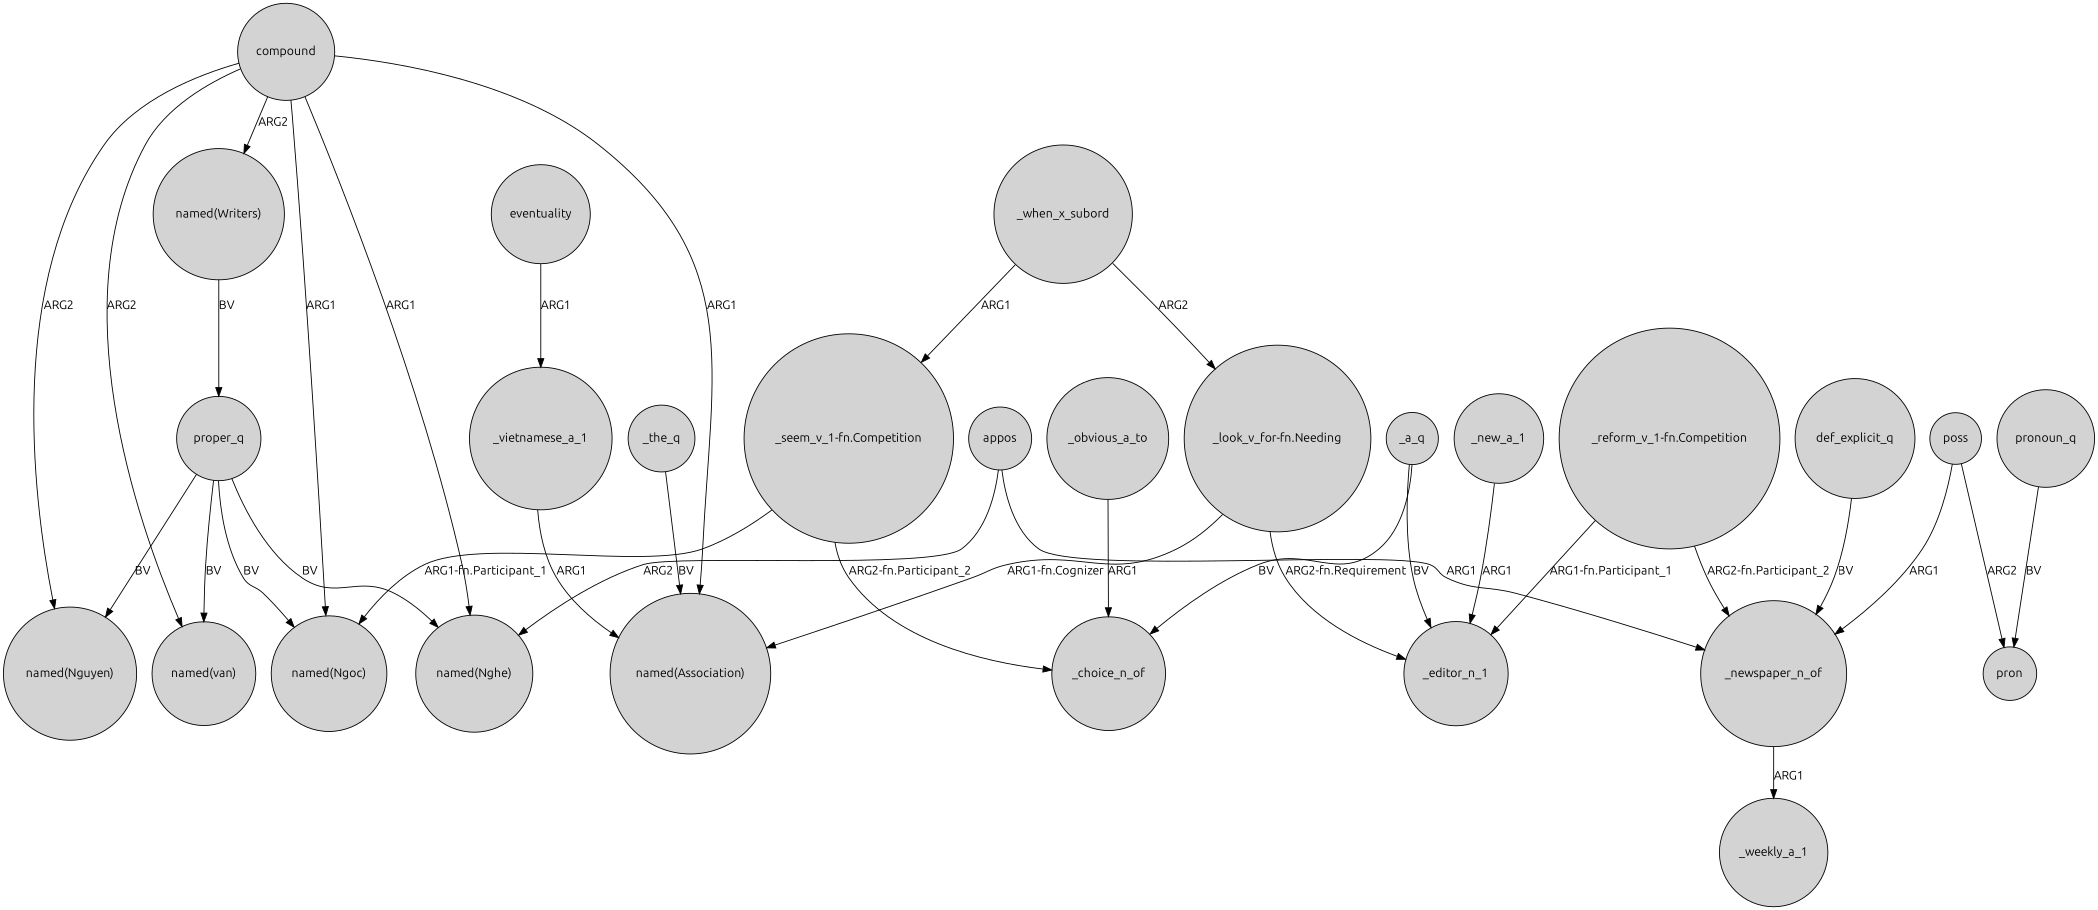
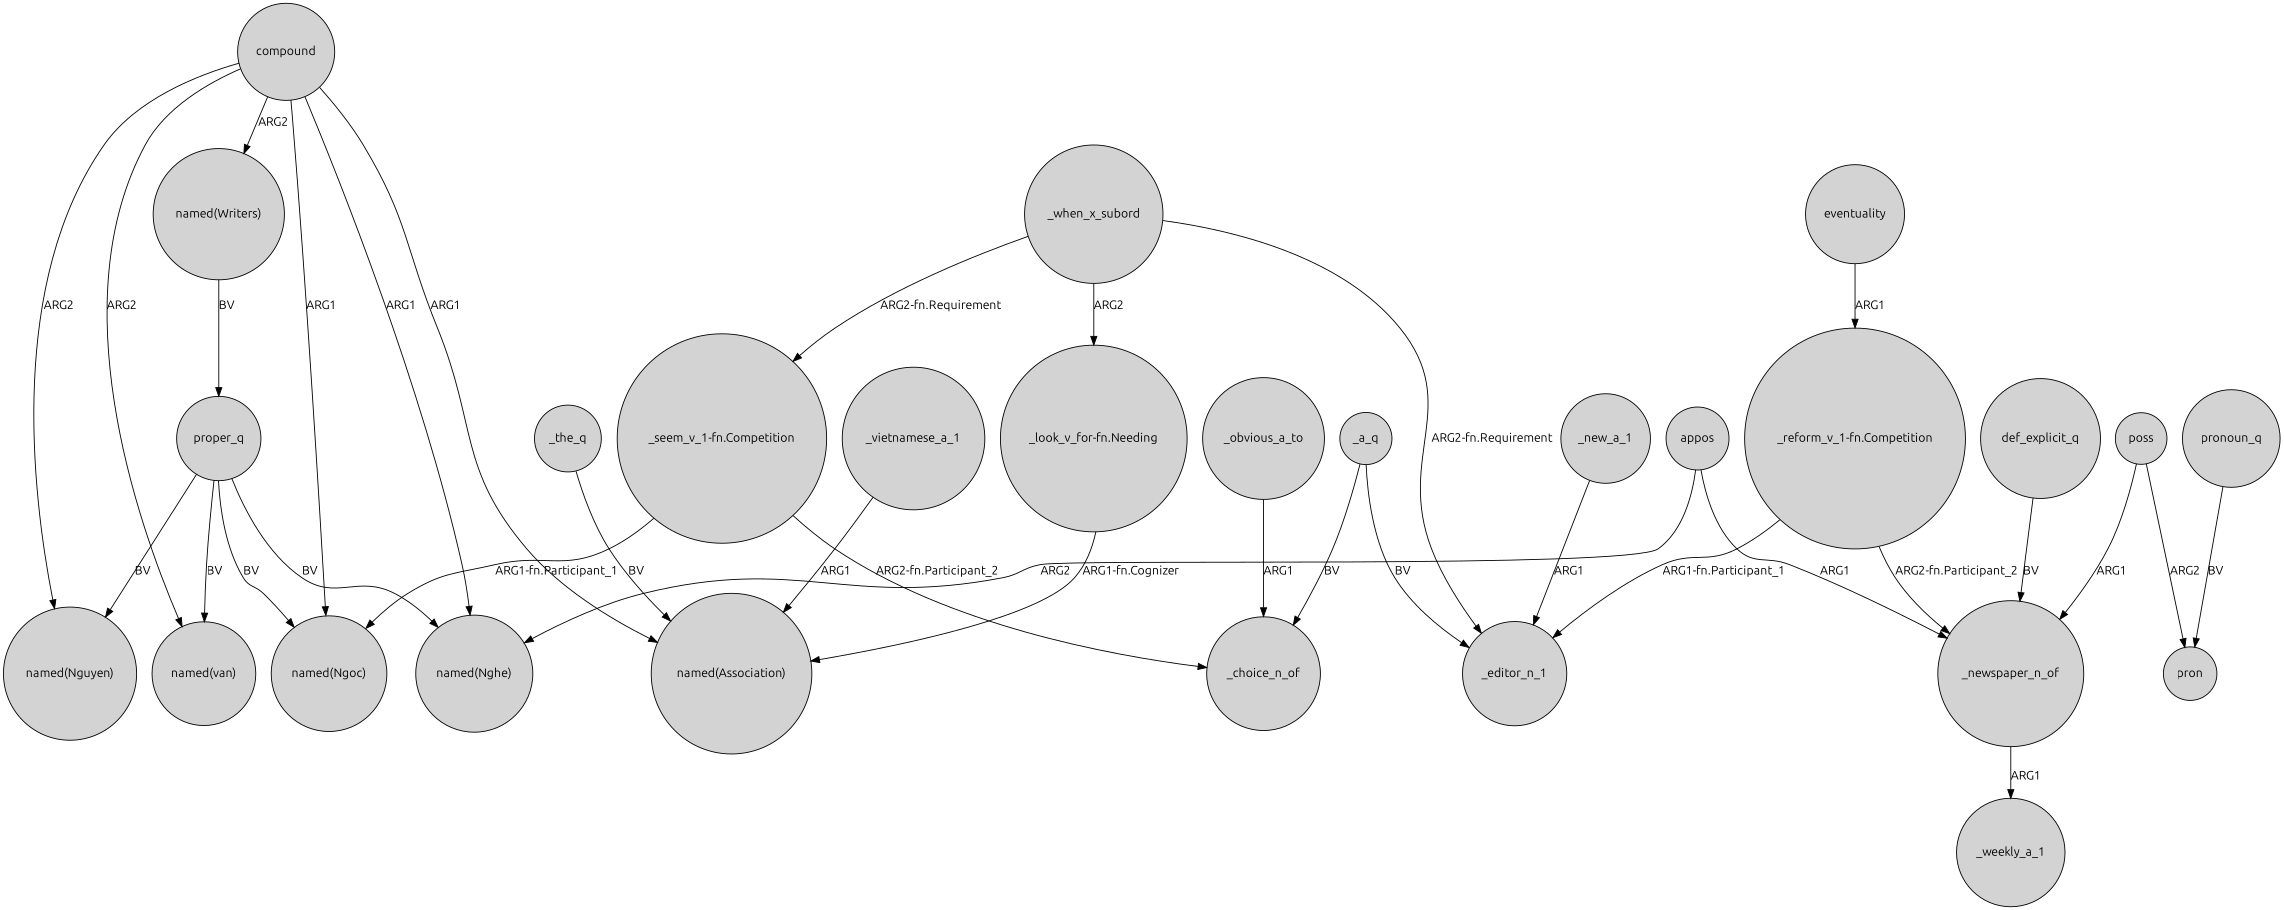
edge "_when_x_subord" -> "_seem_v_1-fn.Competition": label "ARG1" -> "ARG2-fn.Requirement"
edge "eventuality" -> "_vietnamese_a_1": now "eventuality" -> "_reform_v_1-fn.Competition"
edge "_look_v_for-fn.Needing" -> "_editor_n_1": now "_when_x_subord" -> "_editor_n_1"
